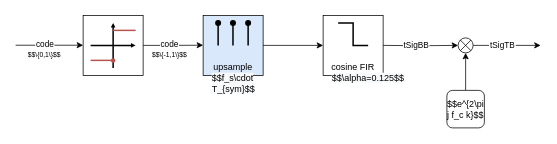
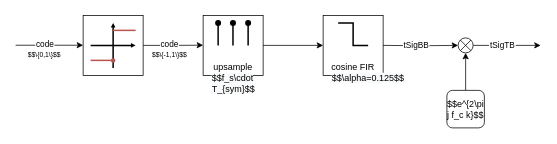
node "upsample": fillcolor #dae8fc -> #ffffff
